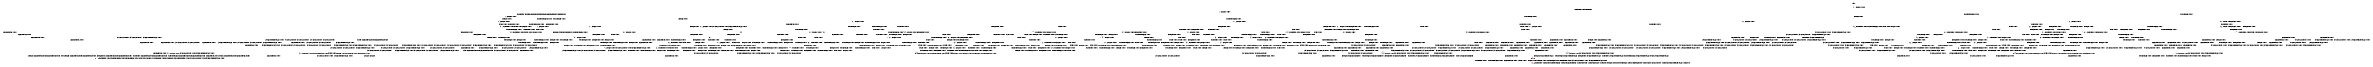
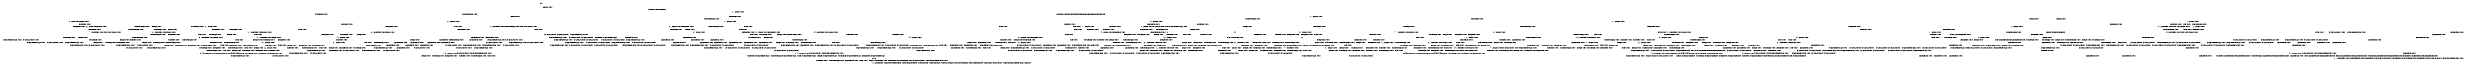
edge "s70" -> "s13": now "s34" -> "s13"
